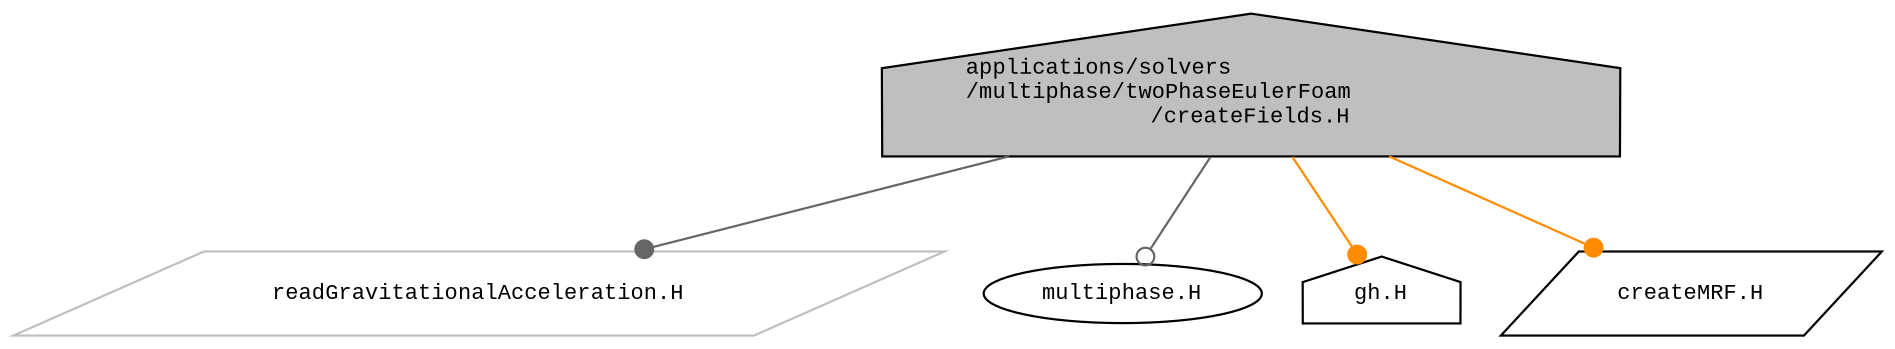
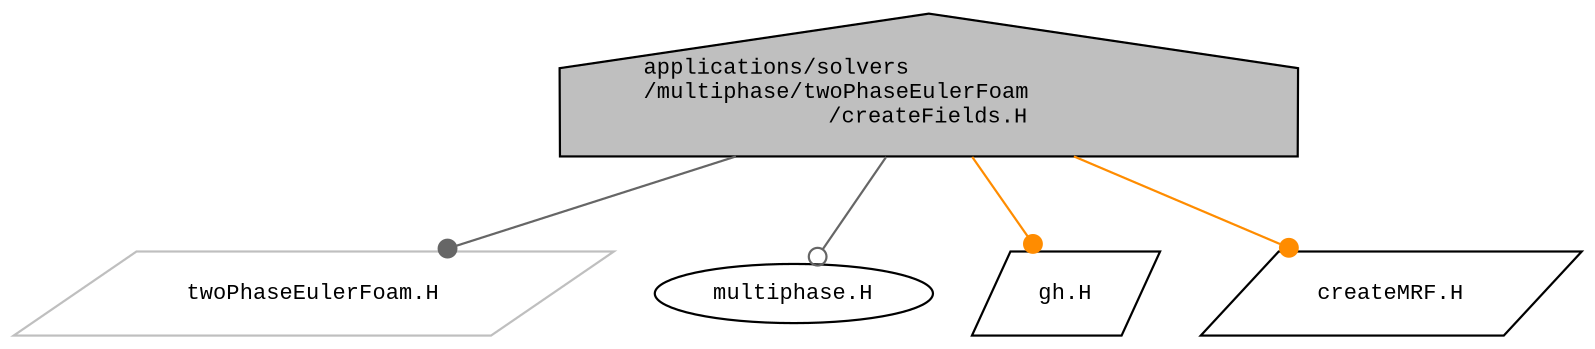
node "readGravitationalAcceleration.H": label "readGravitationalAcceleration.H" -> "twoPhaseEulerFoam.H"
node "gh.H": shape house -> parallelogram
